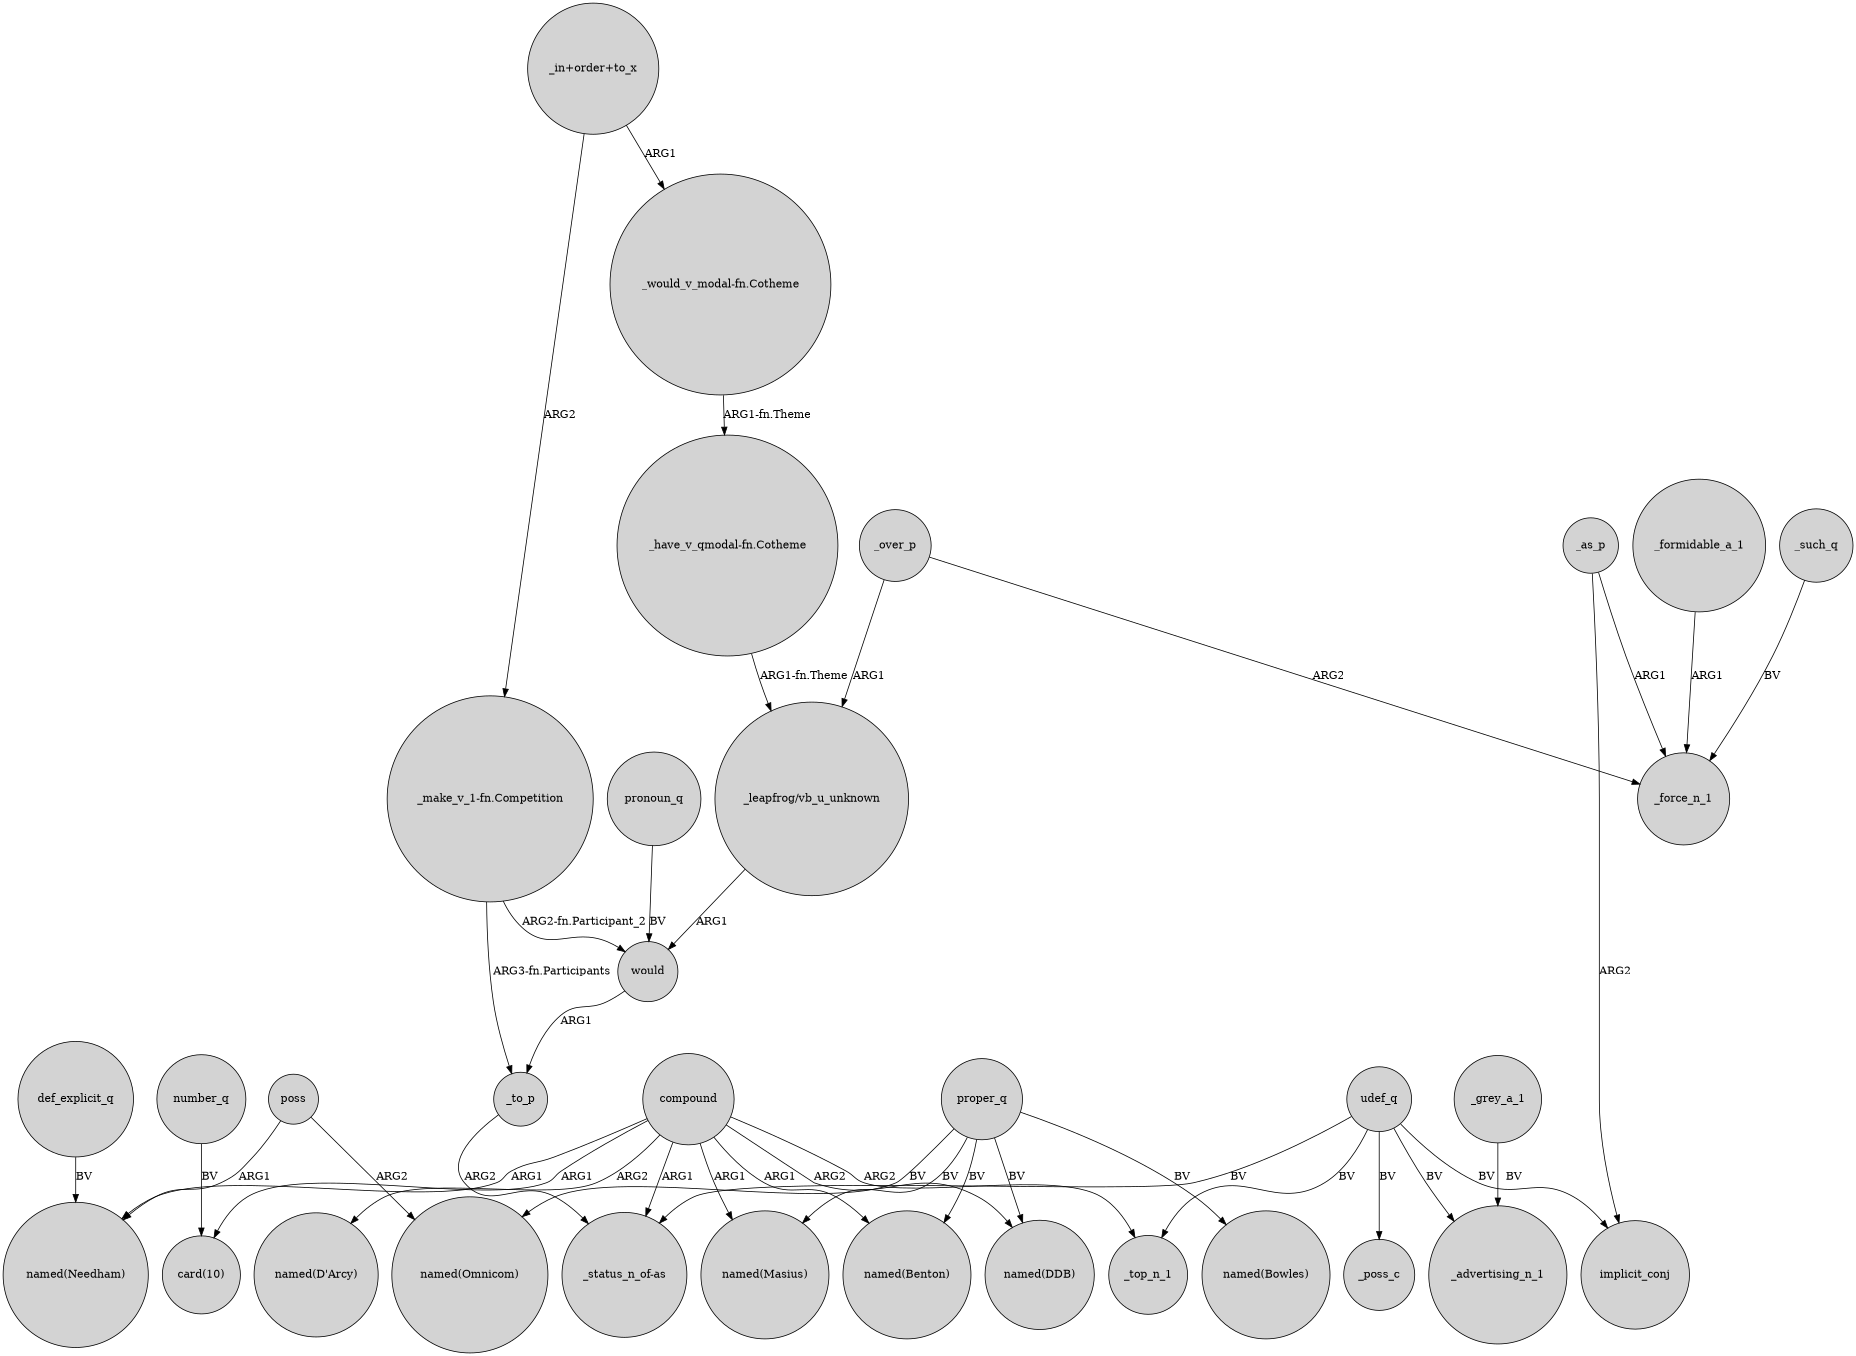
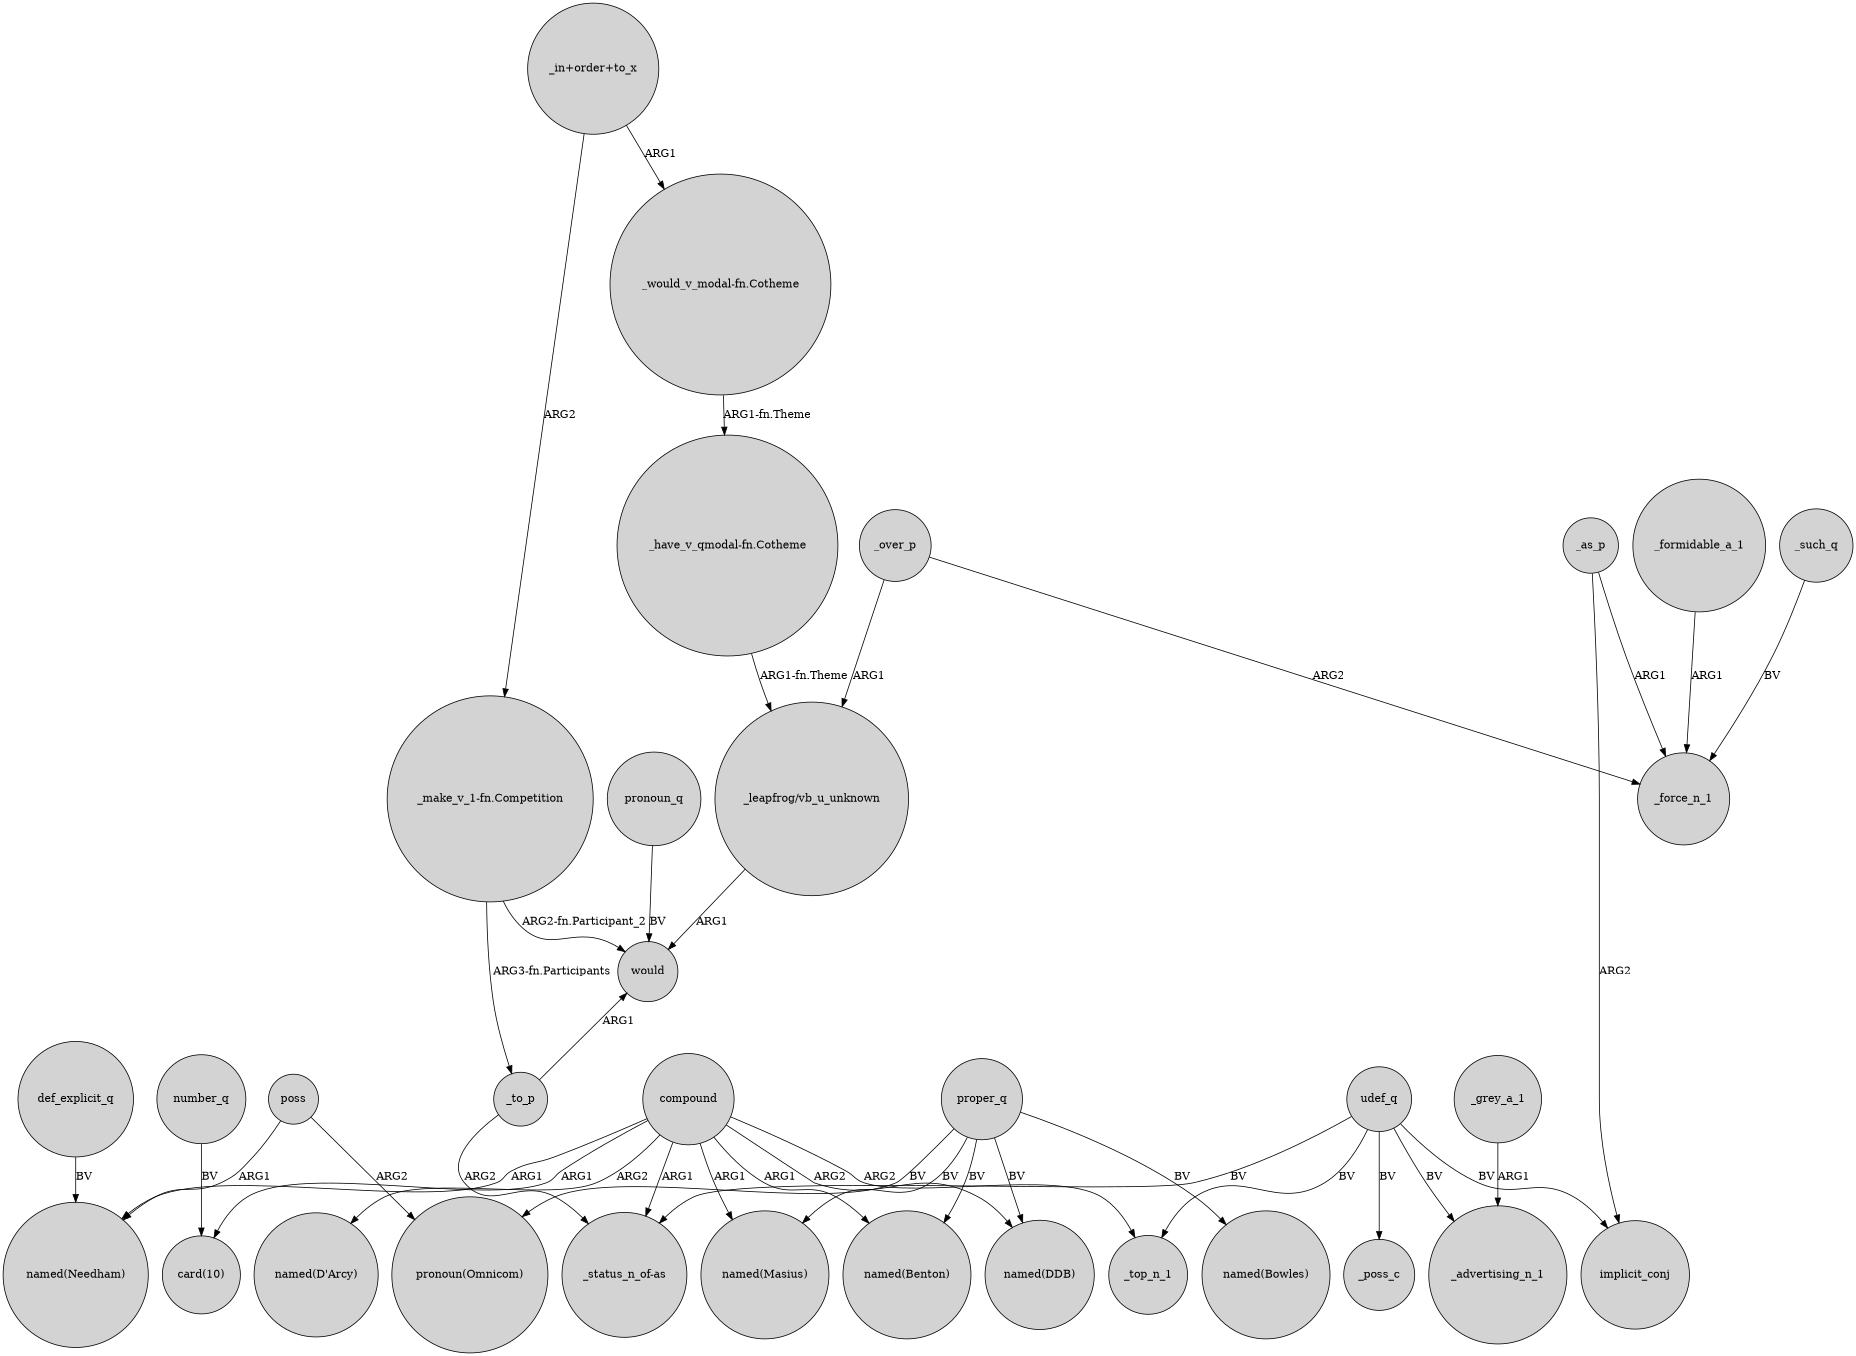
edge "would" -> "_to_p": reversed
edge "_grey_a_1" -> "_advertising_n_1": label "BV" -> "ARG1"
node "named(Omnicom)": label "named(Omnicom)" -> "pronoun(Omnicom)"
